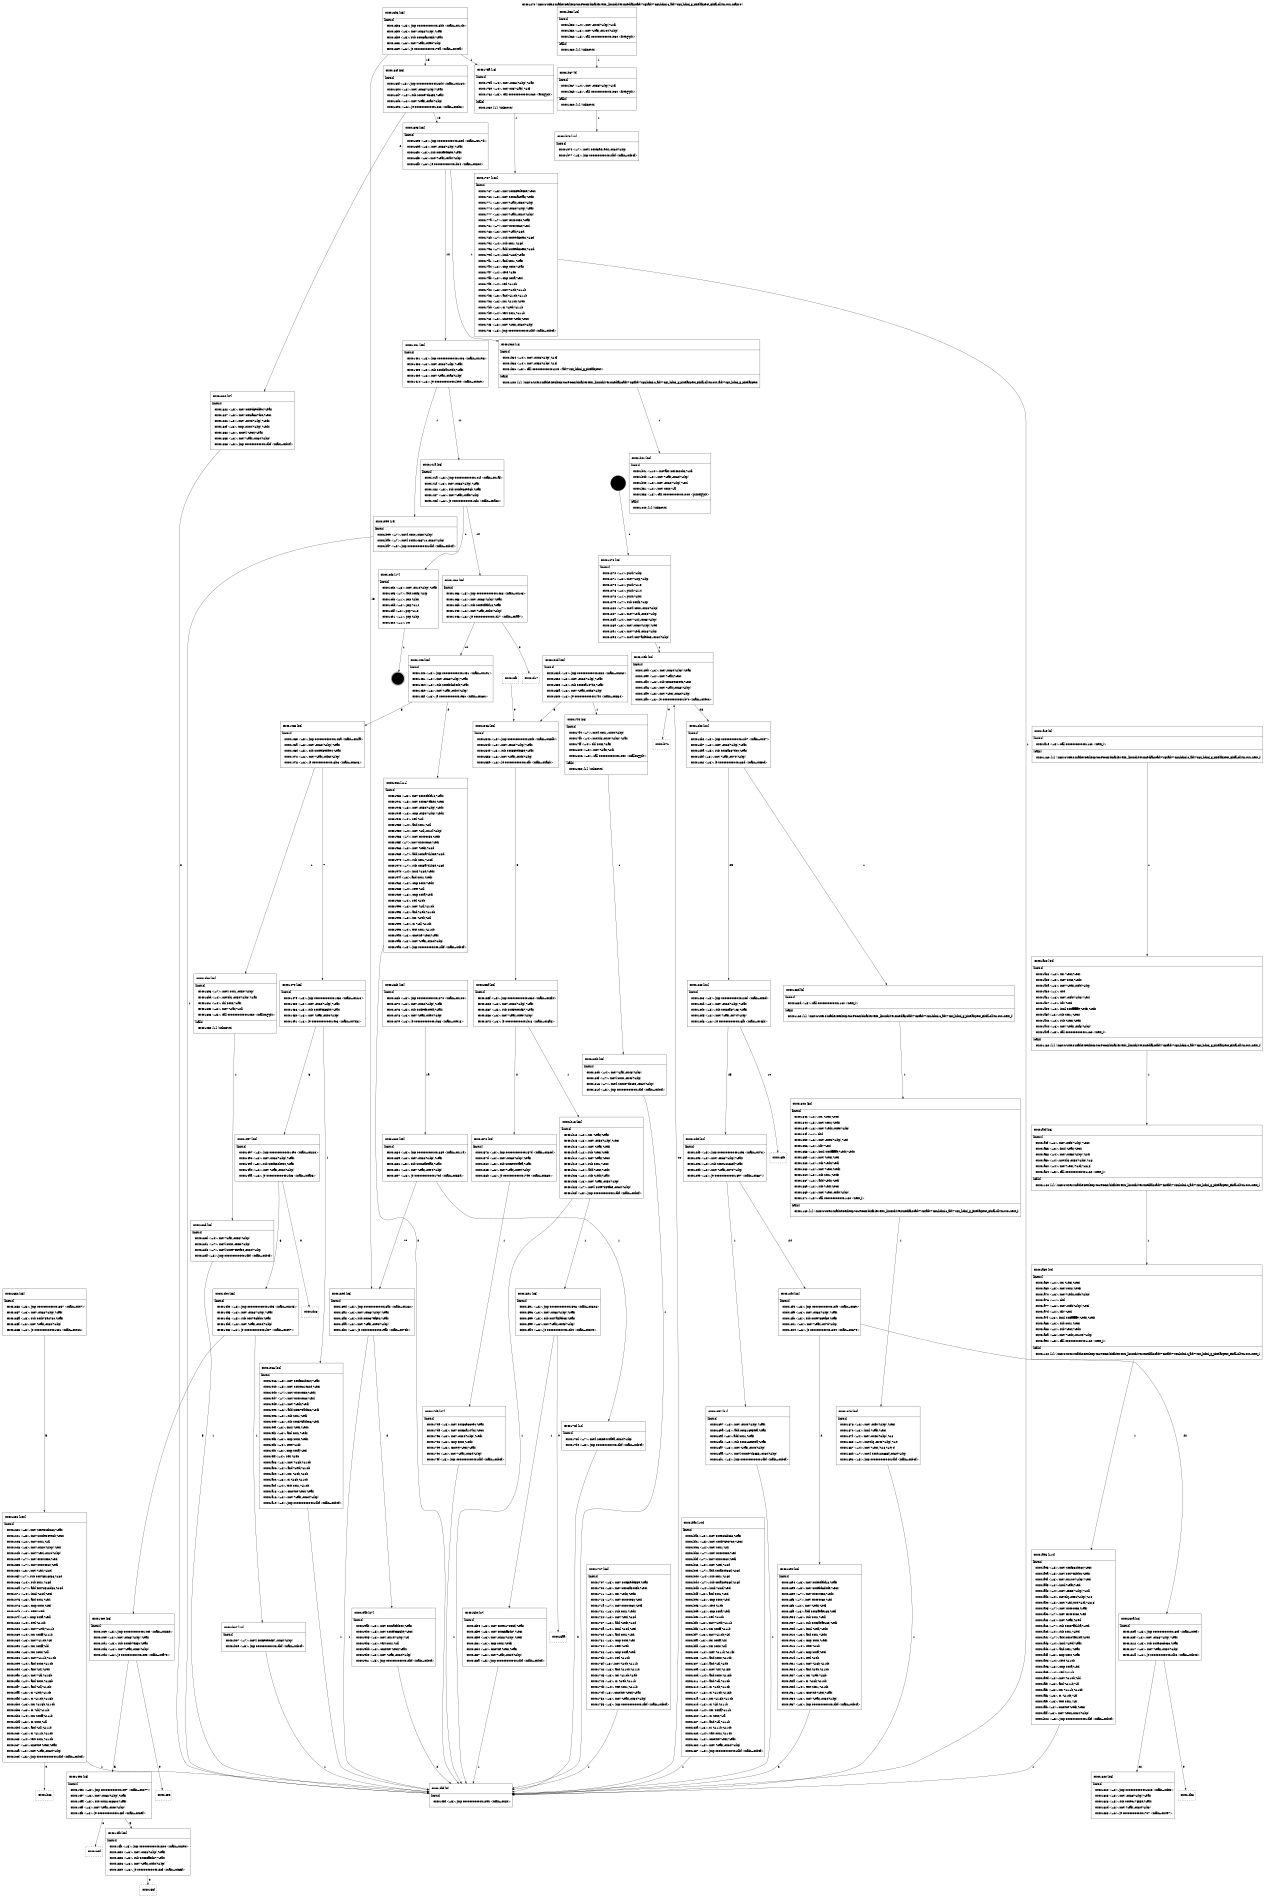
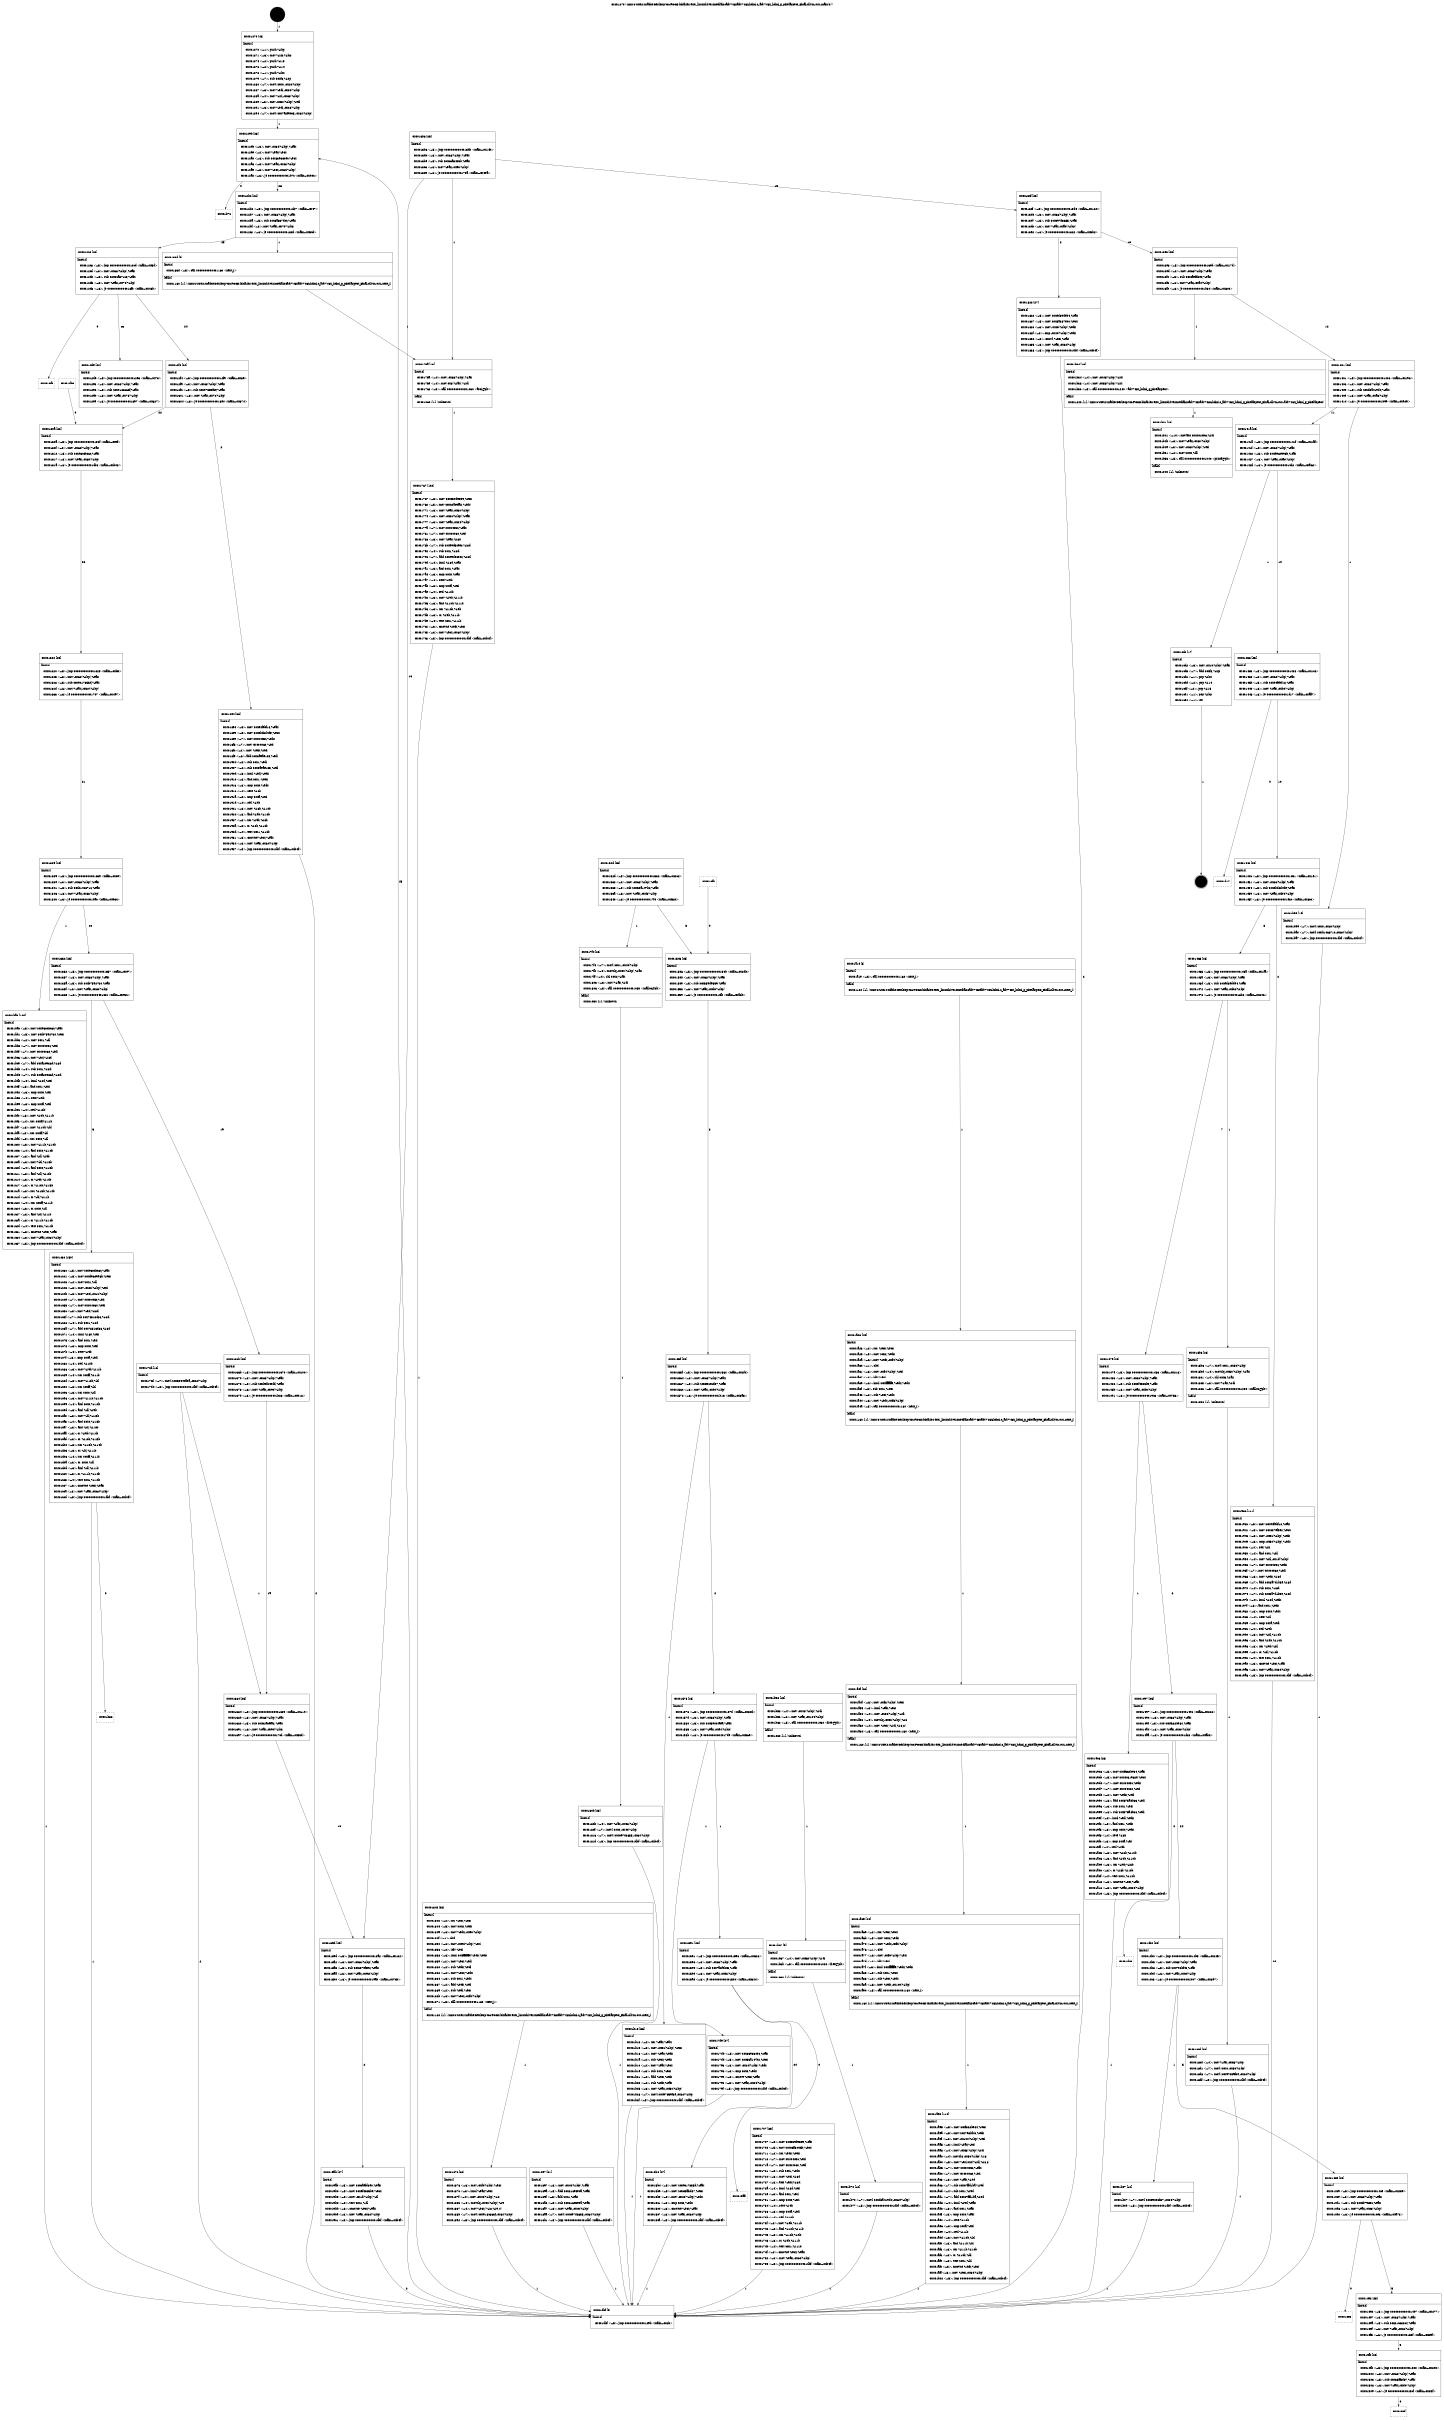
node "0x401339 [25]": added
edge "0x40183d [5]" -> "0x401842 [52]": now "0x40183d [5]" -> "0x40175a [13]"
edge "0x4012c8 [22]" -> "0x4016fb": label " 10" -> " 0"
edge "0x401352 [25]" -> "0x40136b [25]": added, label "19"
edge "0x4012de [22]" -> "0x4012f4 [22]": now "0x4012c8 [22]" -> "0x4012f4 [22]"
edge "0x401384 [25]" -> "0x4017cd [12]": reversed
edge "0x401497 [25]" -> "0x4014b0 [25]": label " 6" -> " 24"
edge "0x40193c [111]" -> "0x401dbf [5]": label " 2" -> " 24"
edge "0x401b13 [33]" -> "0x401591 [25]": now "0x401578 [25]" -> "0x401591 [25]"
edge "0x4012de [22]" -> "0x401897 [31]": removed, label "1"
edge "0x401591 [25]" -> "0x4015b4 [27]": label " 1" -> " 24"
edge "0x40139d [25]" -> "0x401dbf [5]": now "0x401b70 [12]" -> "0x401dbf [5]"
edge "0x40130a [22]" -> "0x401db8": reversed
node "0x40165f": removed
